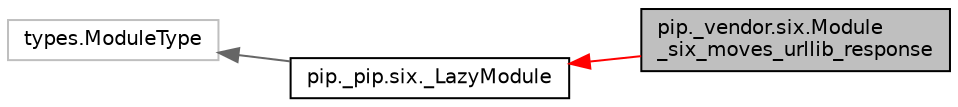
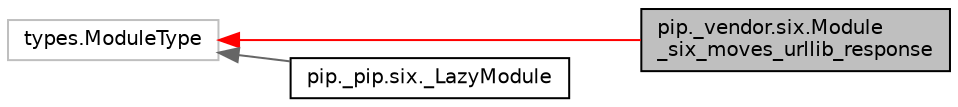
edge "pip._vendor.six.Module _six_moves_urllib_response" -> "pip._pip.six._LazyModule": now "pip._vendor.six.Module _six_moves_urllib_response" -> "types.ModuleType"
